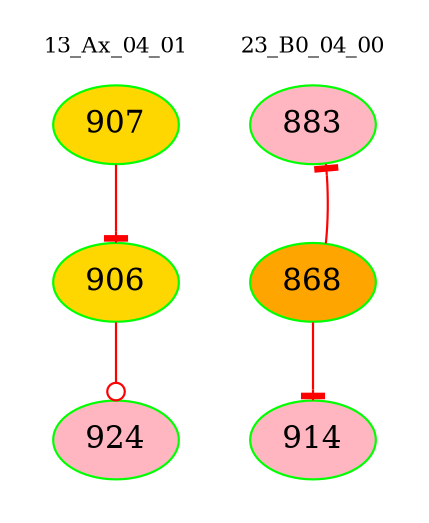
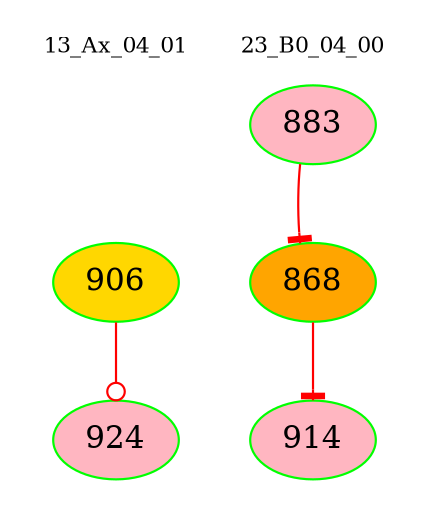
node "907": removed
edge "868" -> "883": reversed
